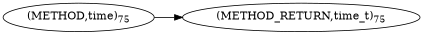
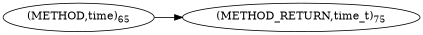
node "(METHOD,time)": text "75" -> "65"
